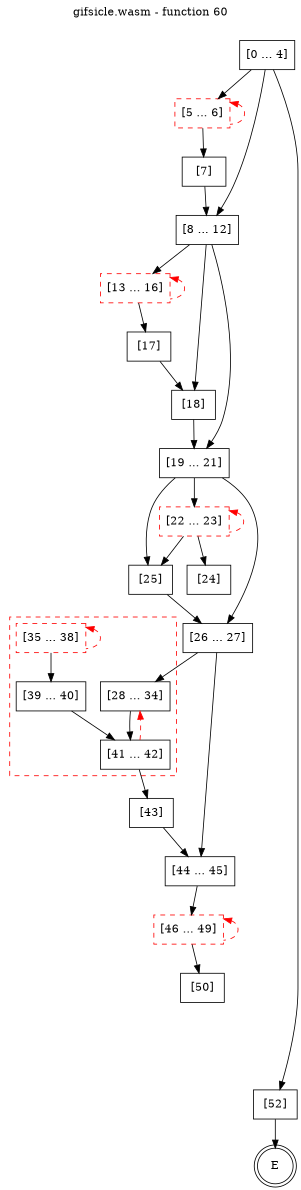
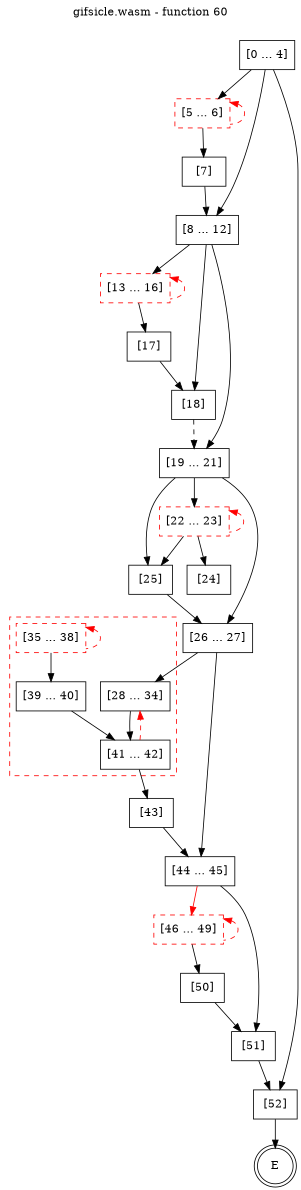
edge "[18]" -> "[19 ... 21]": style solid -> dashed
edge "[44 ... 45]" -> "[46 ... 49]": color black -> red
node "[51]": added
